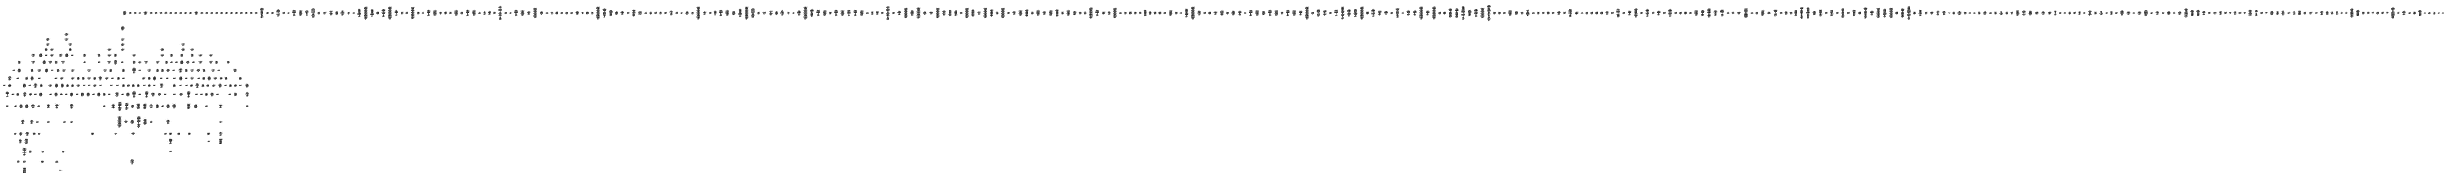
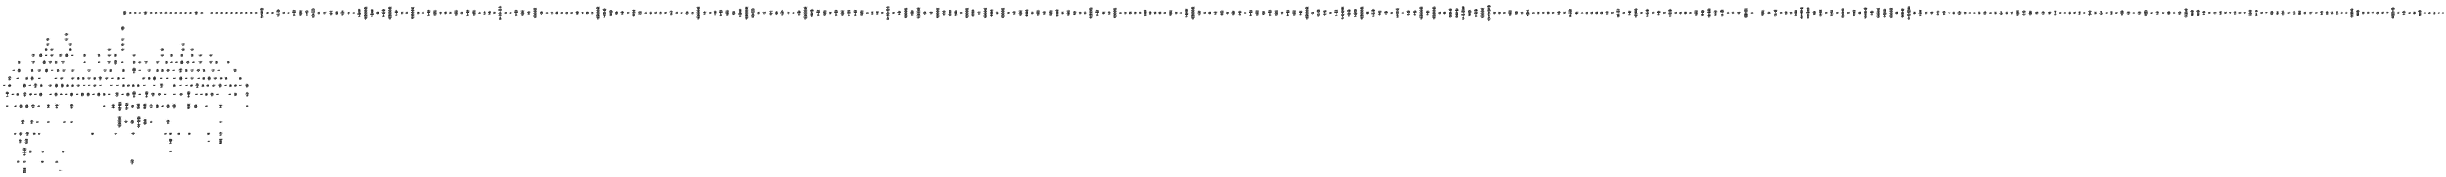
node "# 0x4c3 JUMPDEST PUSHX Data JUMP": removed
node "# 0x1fe2 JUMPDEST MLOAD PUSHX Data JUMPI": removed
node "# 0x56f JUMPDEST PUSHX Data PUSHX Data JUMP": removed
